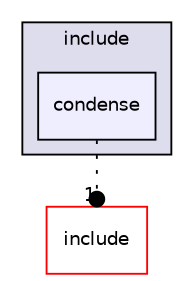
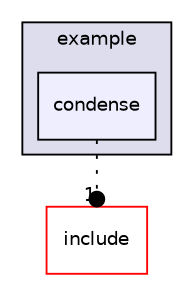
cluster "include": label "include" -> "example"
